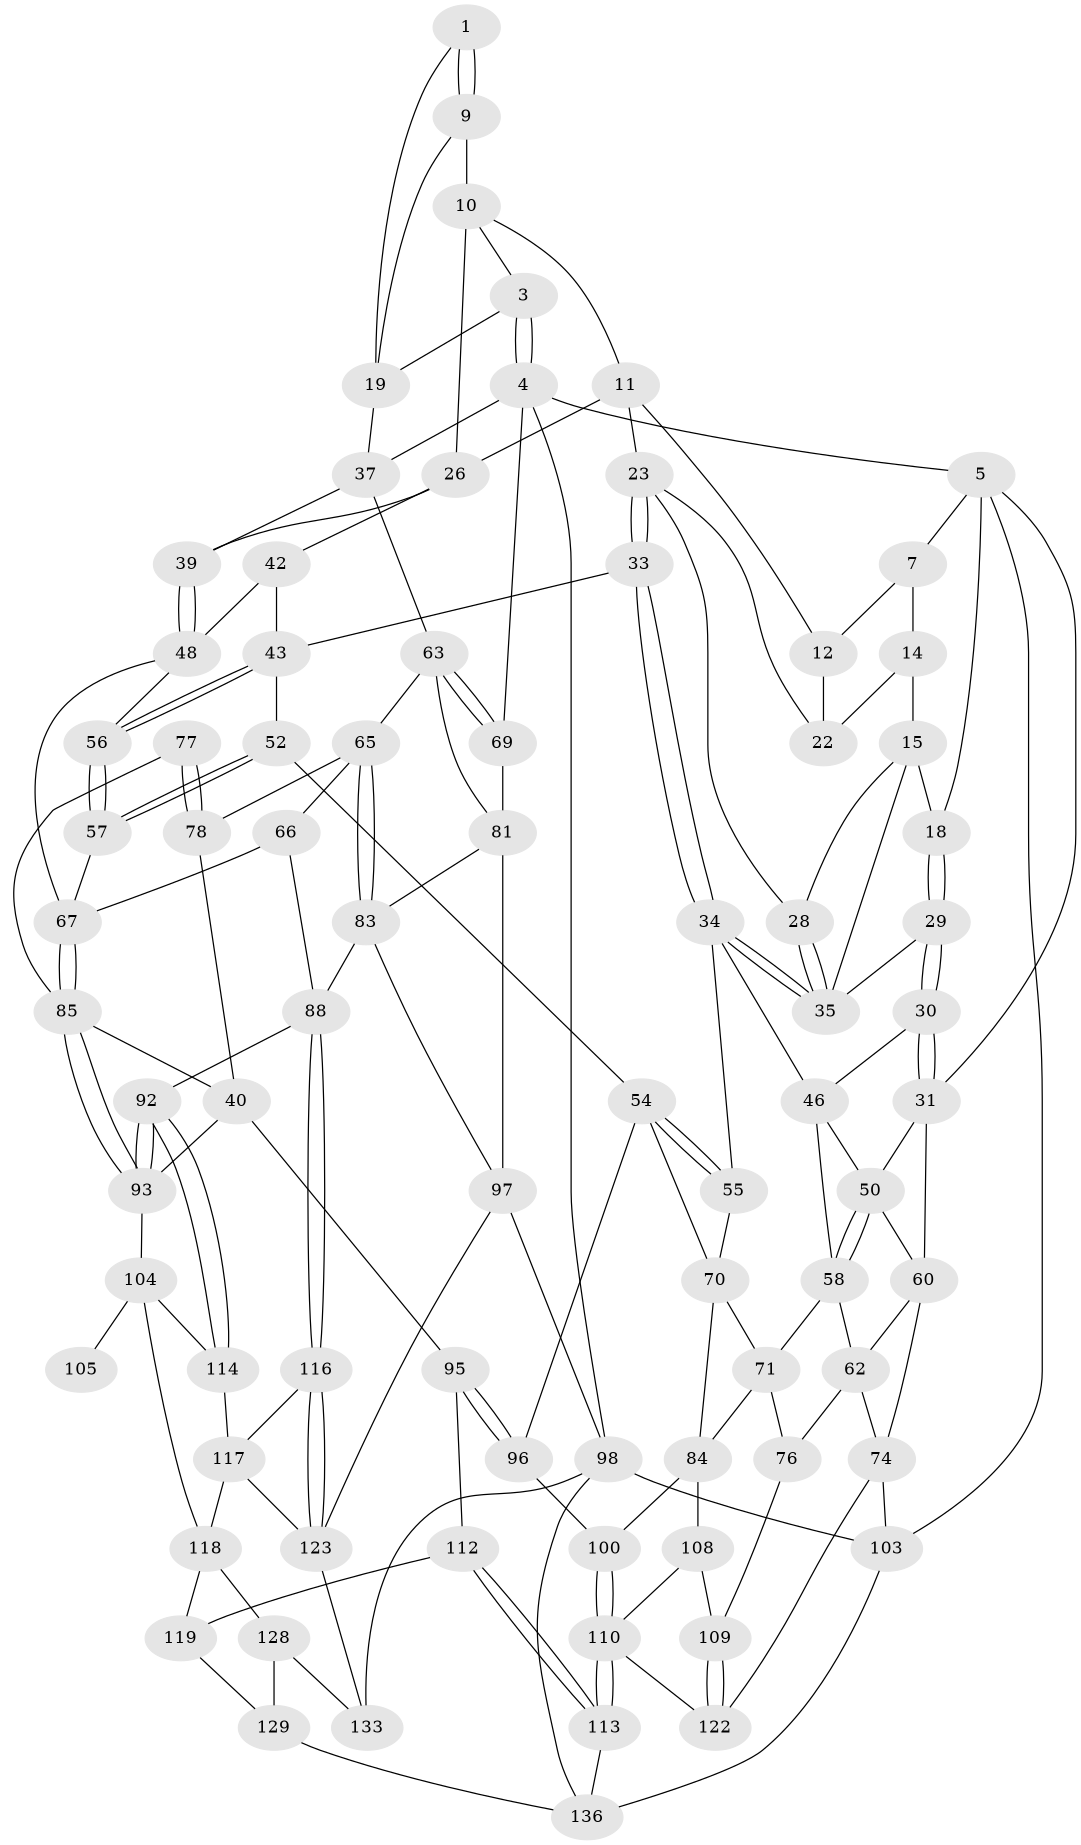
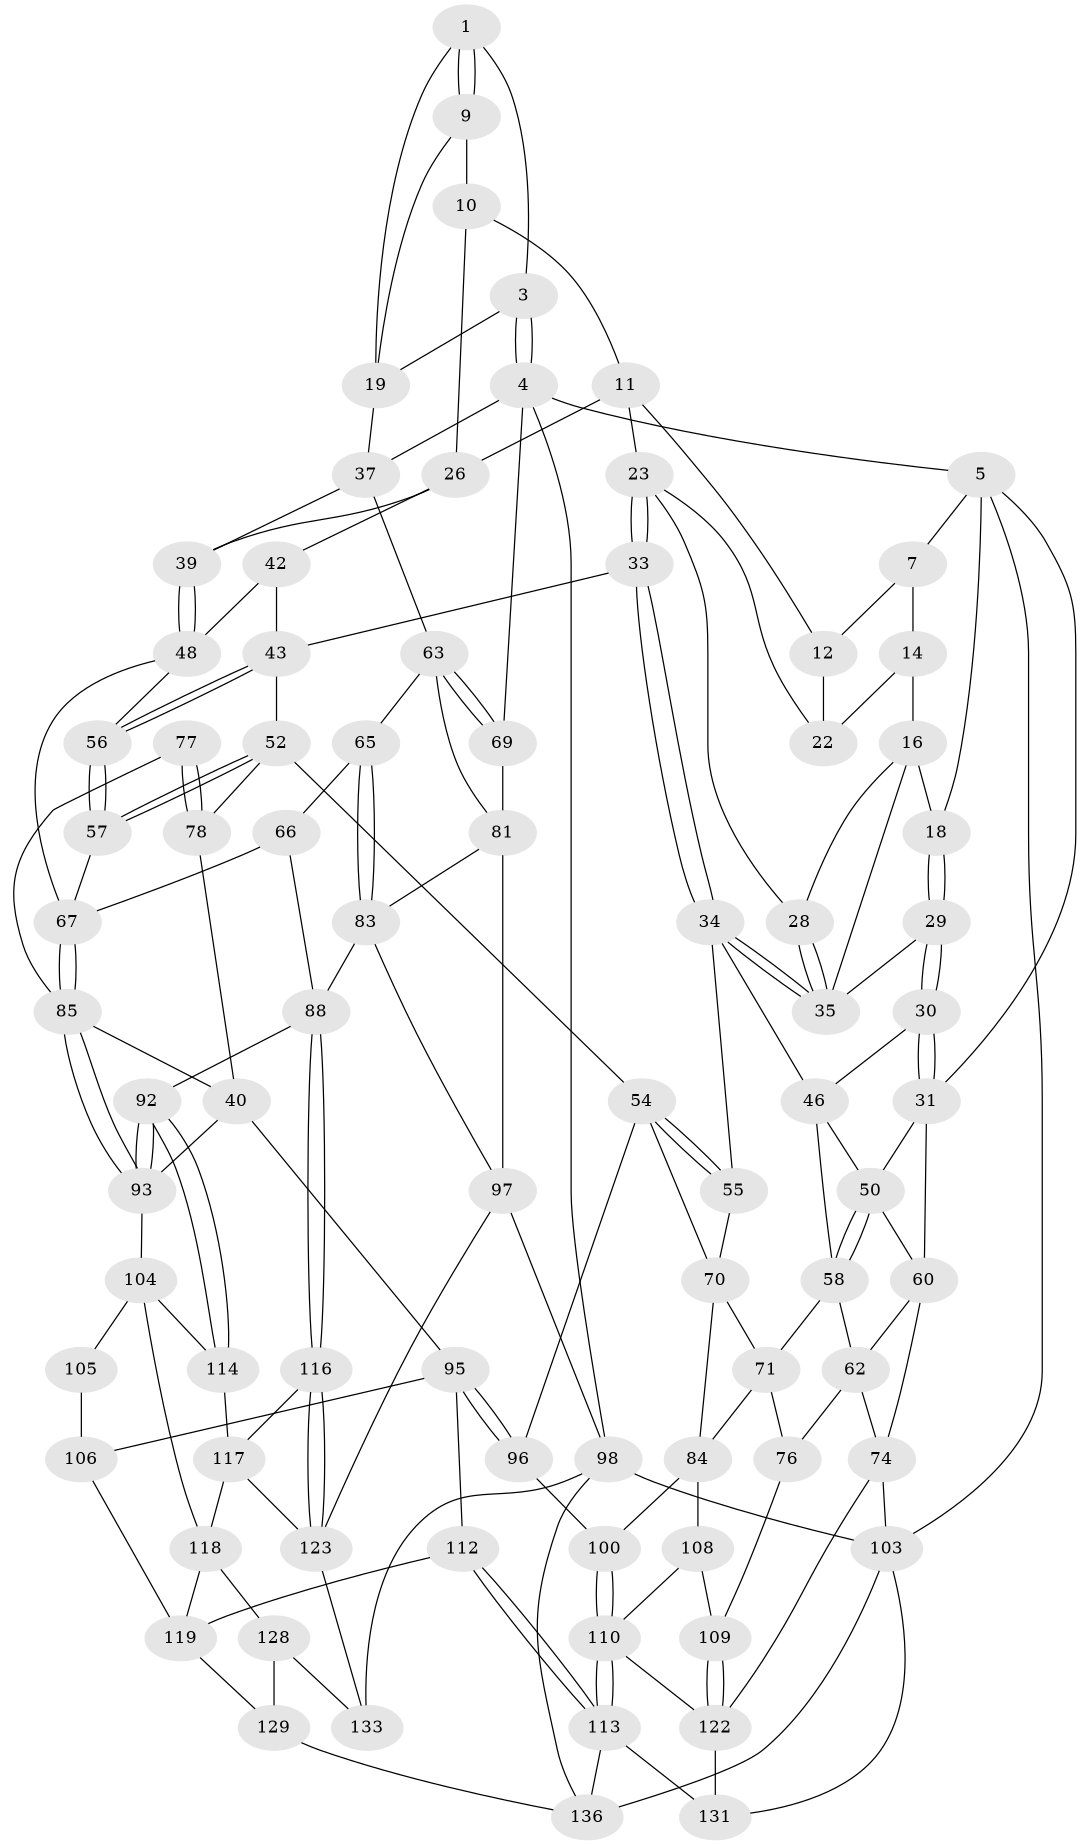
edge "10" -- "3": now "1" -- "3"
node "15": label "15" -> "16"
edge "65" -- "78": now "52" -- "78"
node "106": added
node "131": added
